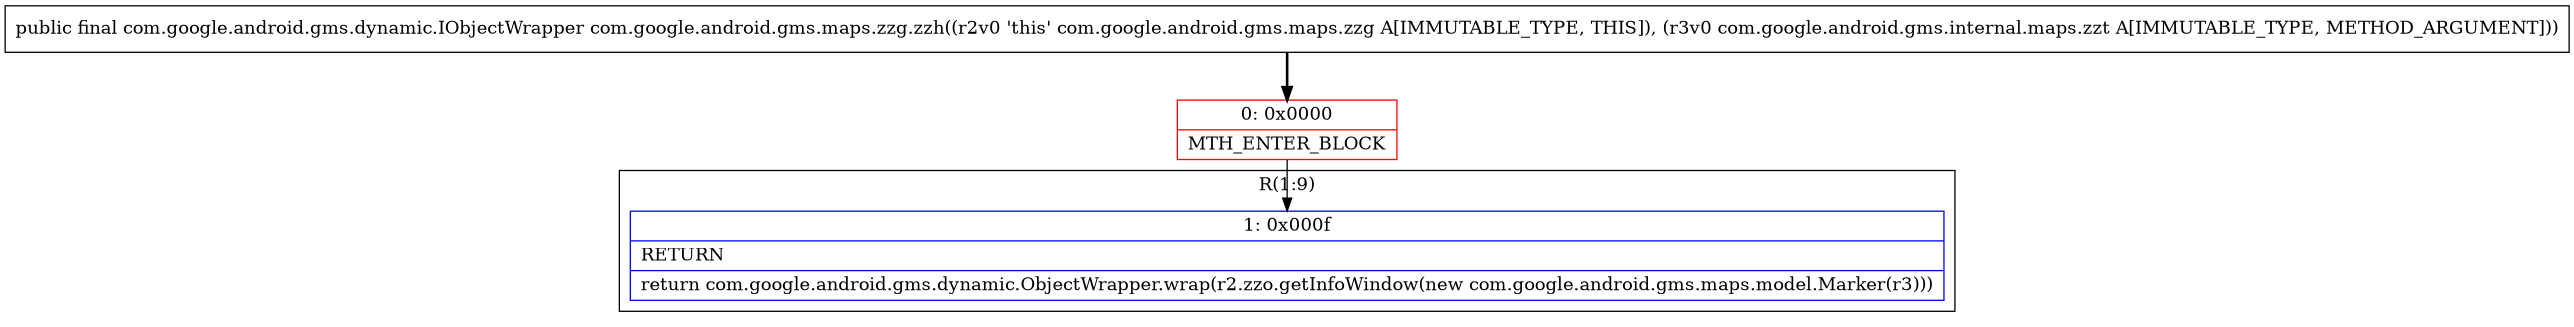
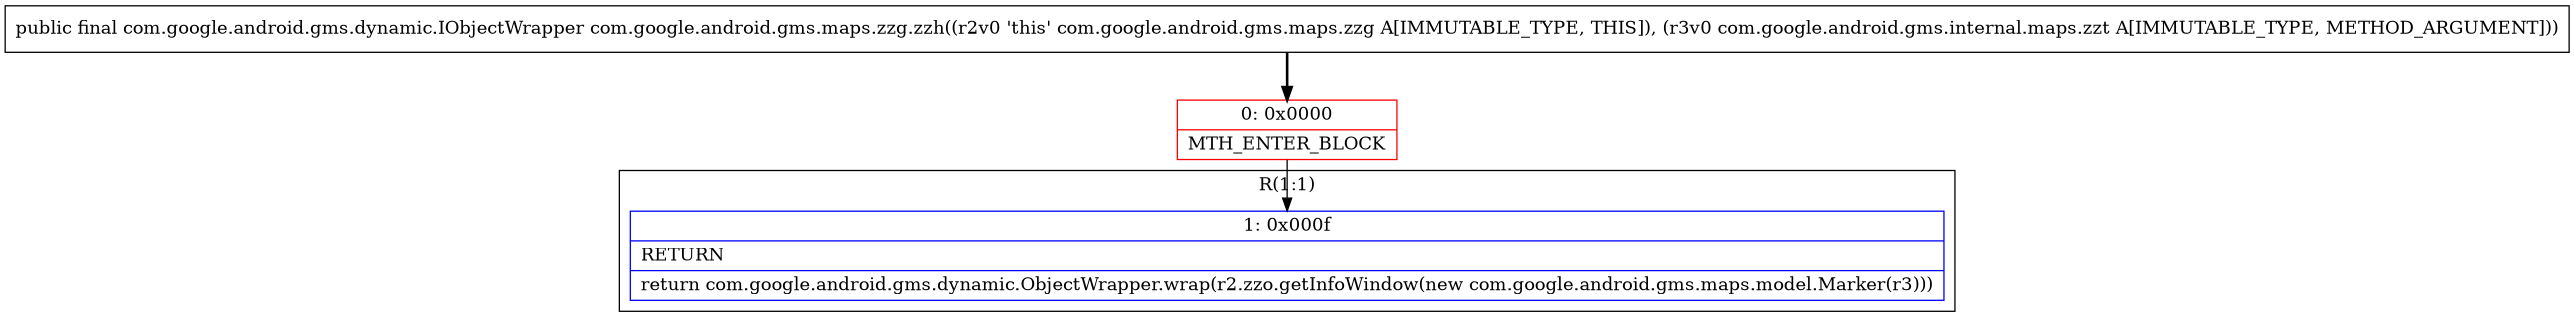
cluster "R(1:9)": label "R(1:9)" -> "R(1:1)"
